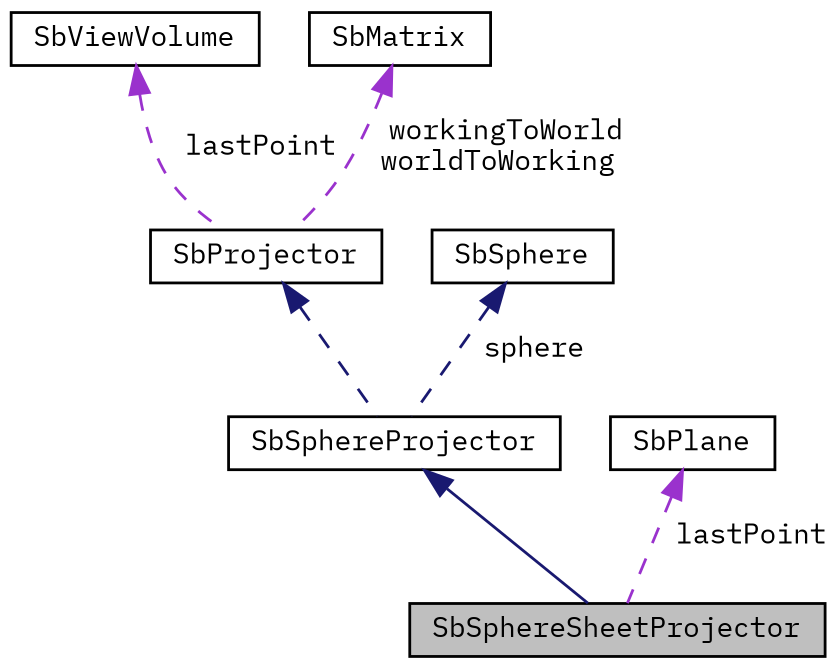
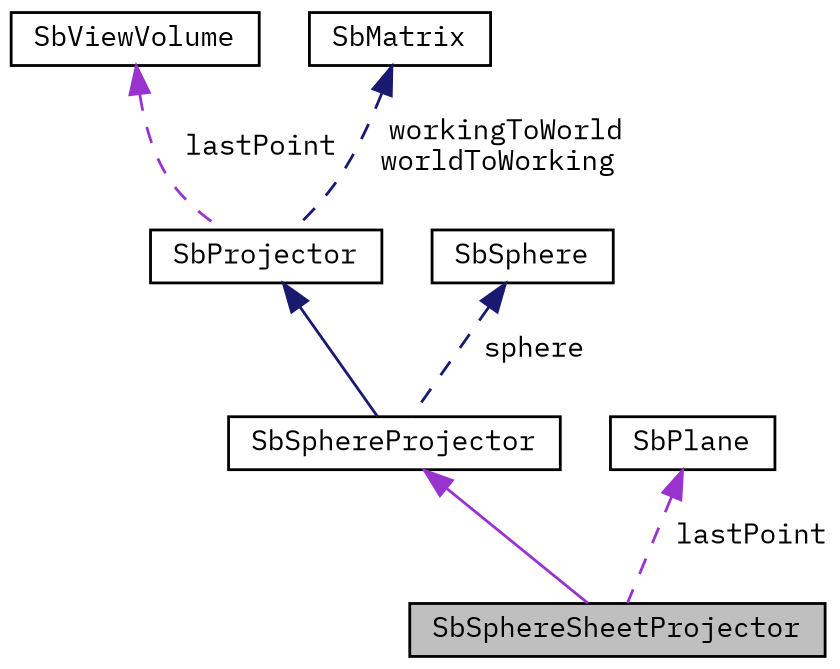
edge "SbProjector" -> "SbMatrix": color darkorchid3 -> midnightblue
edge "SbSphereProjector" -> "SbProjector": style dashed -> solid
edge "SbSphereSheetProjector" -> "SbSphereProjector": color midnightblue -> darkorchid3
